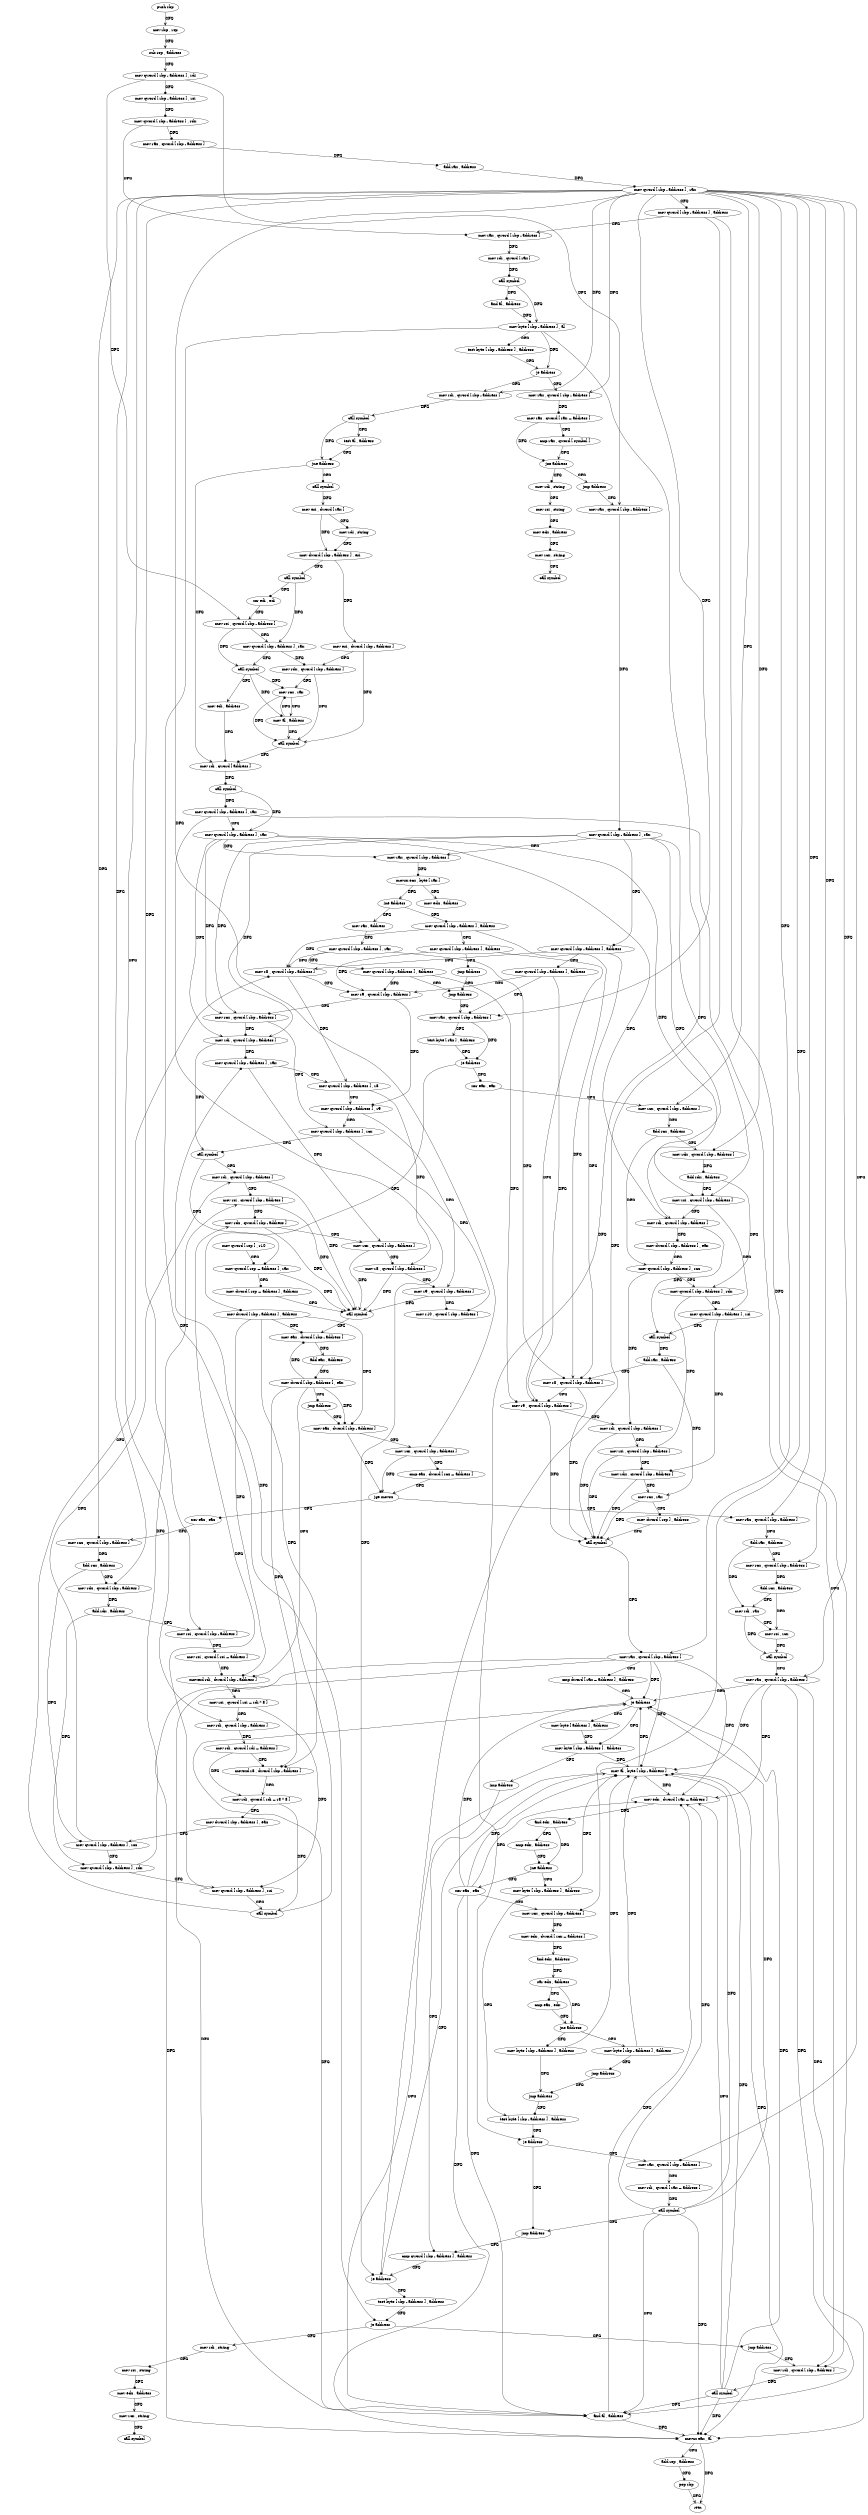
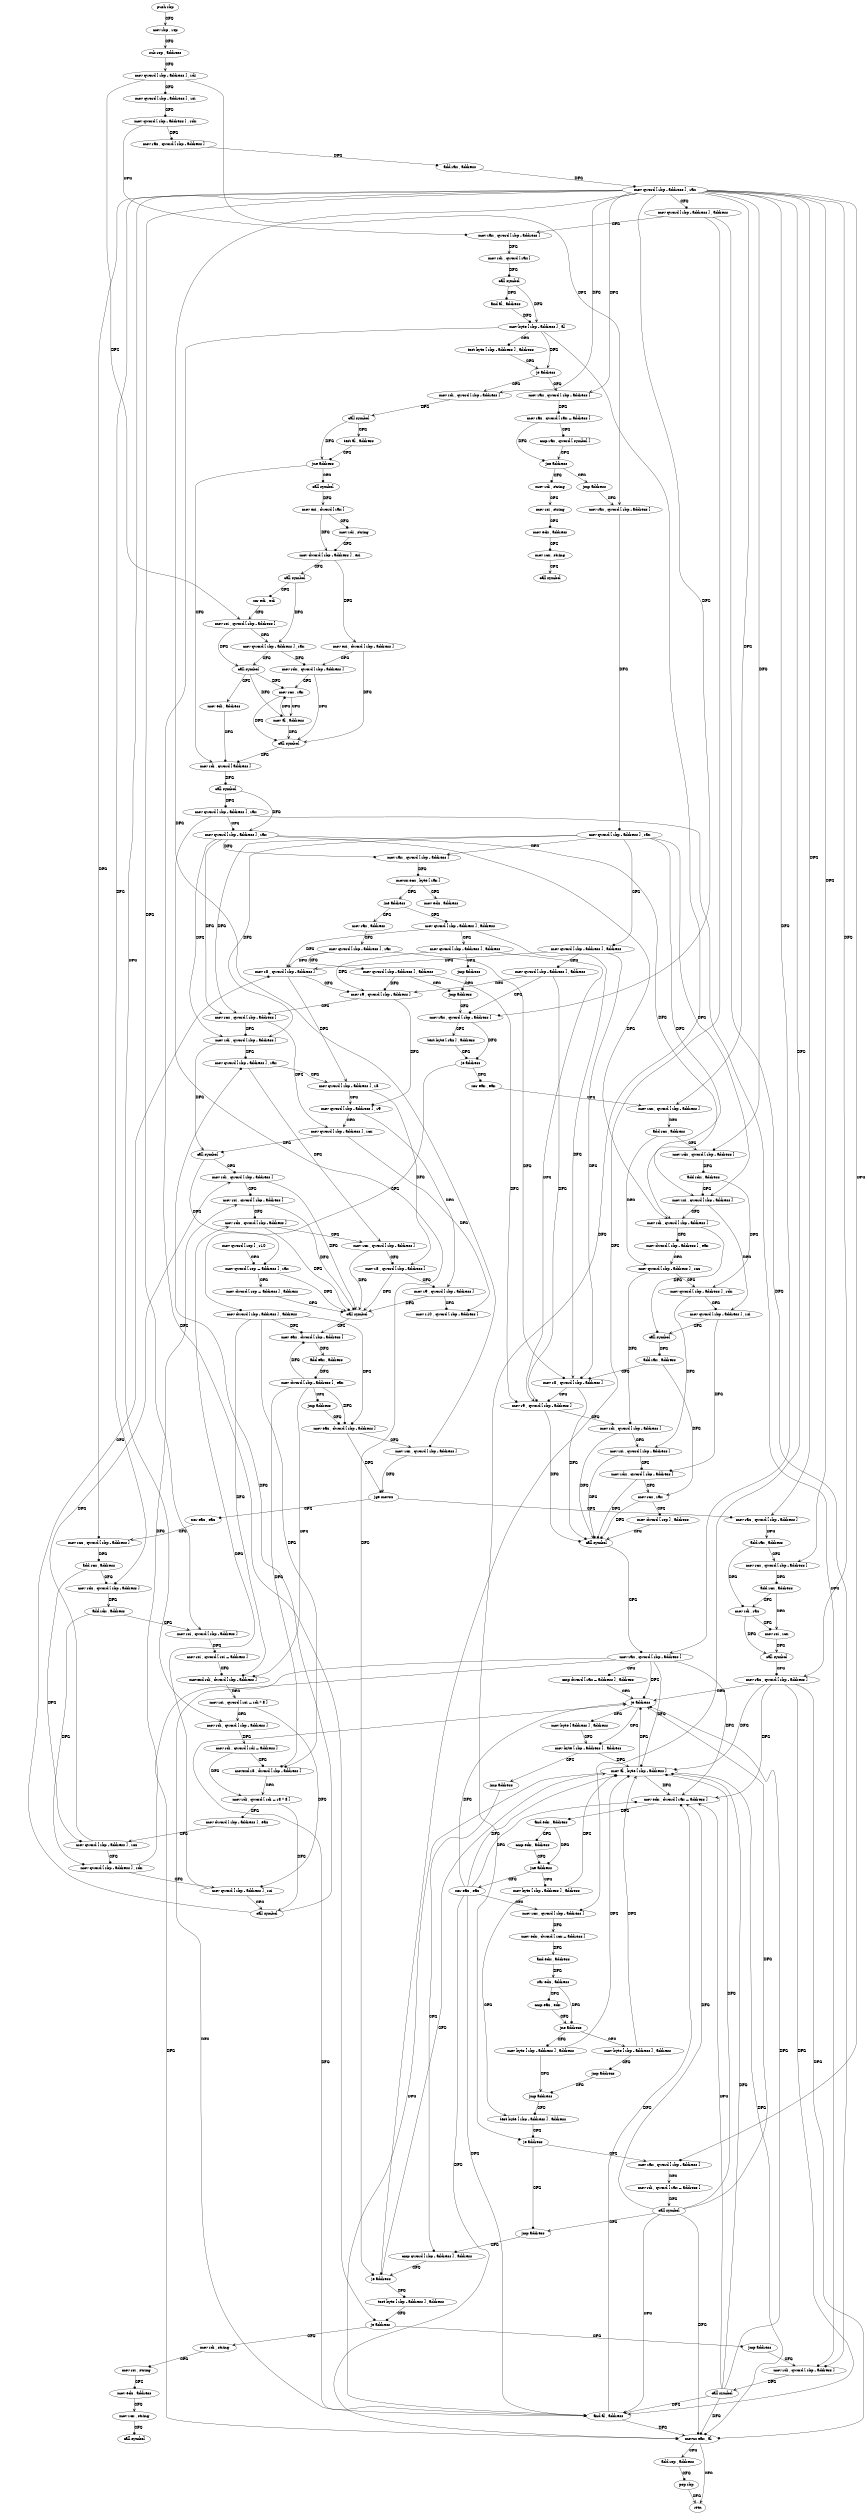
edge "mov qword [ rsp + address ] , rax" -> "mov dword [ rsp + address ] , address": arrowhead dot -> vee
node "cmp eax , dword [ rcx + address ]": removed
edge "movzx eax , al" -> "retn": label "DFG" -> "CFG"
